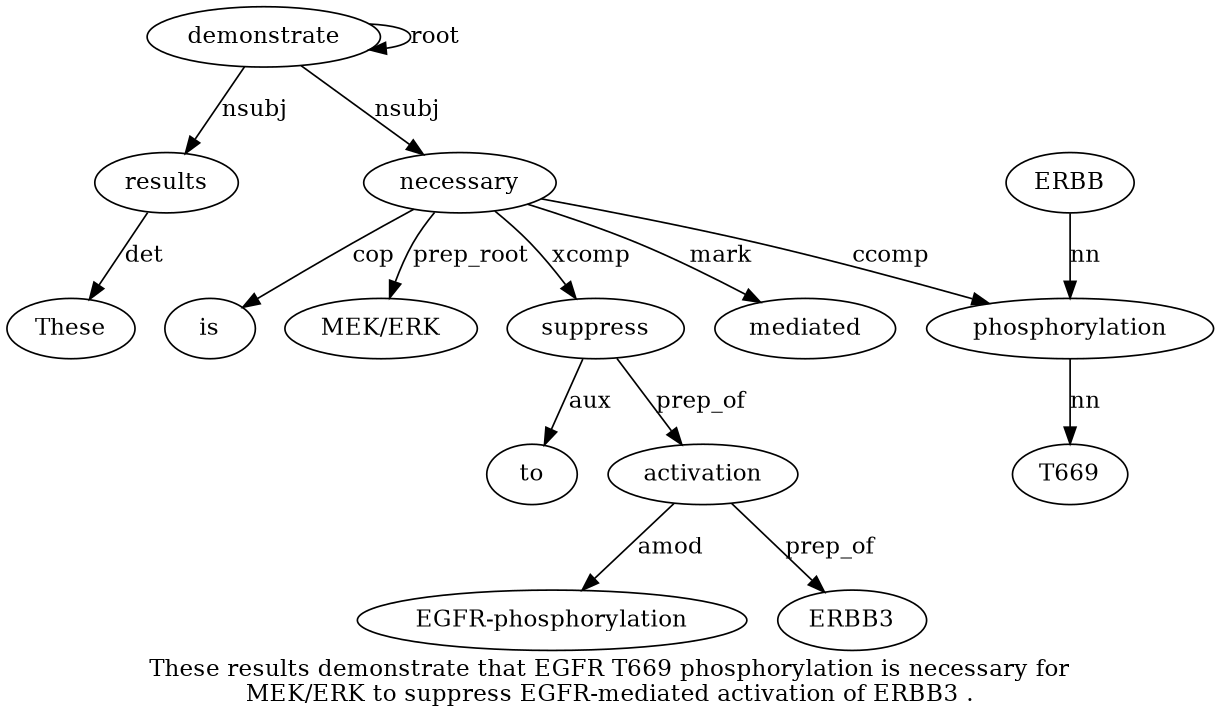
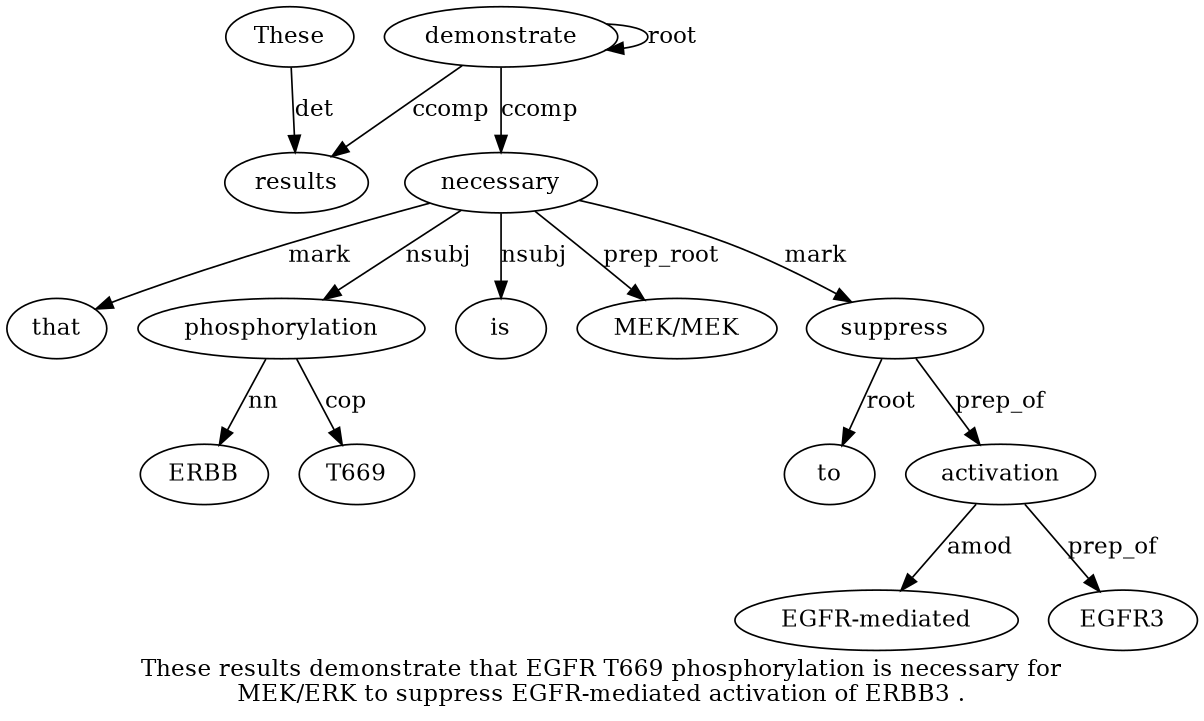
edge "demonstrate" -> "results": label "nsubj" -> "ccomp"
edge "demonstrate" -> "necessary": label "nsubj" -> "ccomp"
edge "ERBB" -> "phosphorylation": reversed
edge "results" -> "These": reversed
edge "necessary" -> "is": label "cop" -> "nsubj"
edge "necessary" -> "suppress": label "xcomp" -> "mark"
edge "necessary" -> "phosphorylation": label "ccomp" -> "nsubj"
node "MEK/ERK": label "MEK/ERK" -> "MEK/MEK"
node "mediated": label "mediated" -> "that"
edge "suppress" -> "to": label "aux" -> "root"
edge "phosphorylation" -> "T669": label "nn" -> "cop"
node "EGFR-phosphorylation": label "EGFR-phosphorylation" -> "EGFR-mediated"
node "ERBB3": label "ERBB3" -> "EGFR3"
